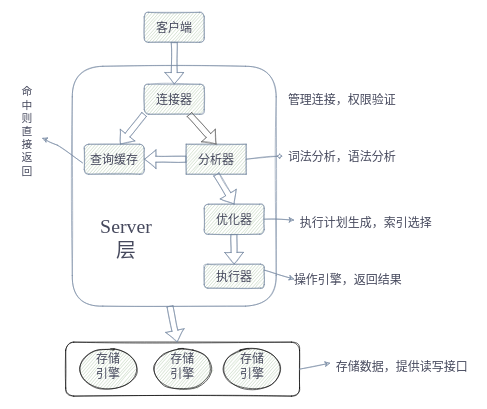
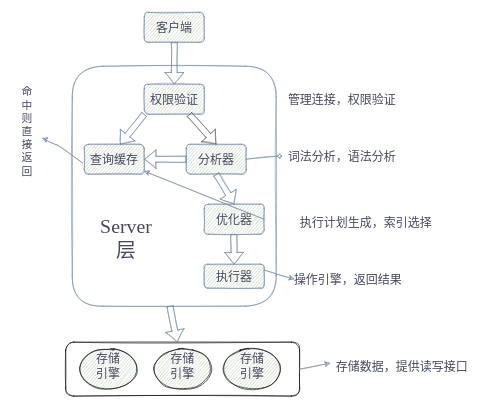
node "连接器": label "连接器" -> "权限验证"
node "分析器": shape rectangle -> rounded rectangle
edge "优化器" -> "执行计划生成，索引选择": now "优化器" -> "查询缓存"
